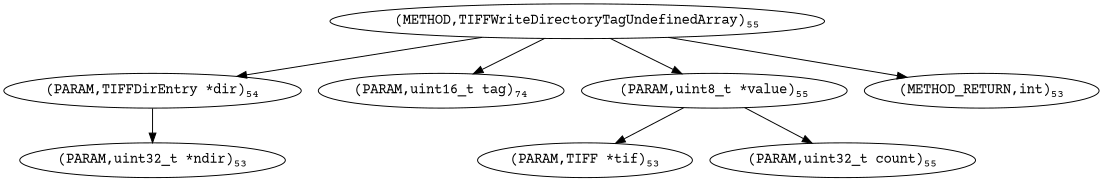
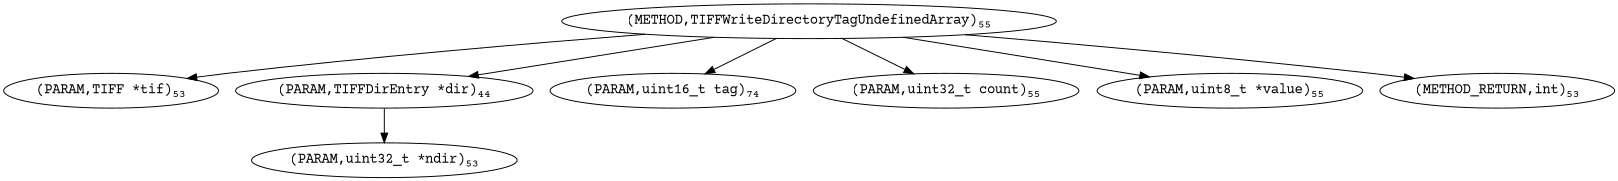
node "(PARAM,TIFFDirEntry *dir)": text "54" -> "44"
edge "(PARAM,uint8_t *value)" -> "(PARAM,TIFF *tif)": now "(METHOD,TIFFWriteDirectoryTagUndefinedArray)" -> "(PARAM,TIFF *tif)"
edge "(PARAM,uint8_t *value)" -> "(PARAM,uint32_t count)": now "(METHOD,TIFFWriteDirectoryTagUndefinedArray)" -> "(PARAM,uint32_t count)"
